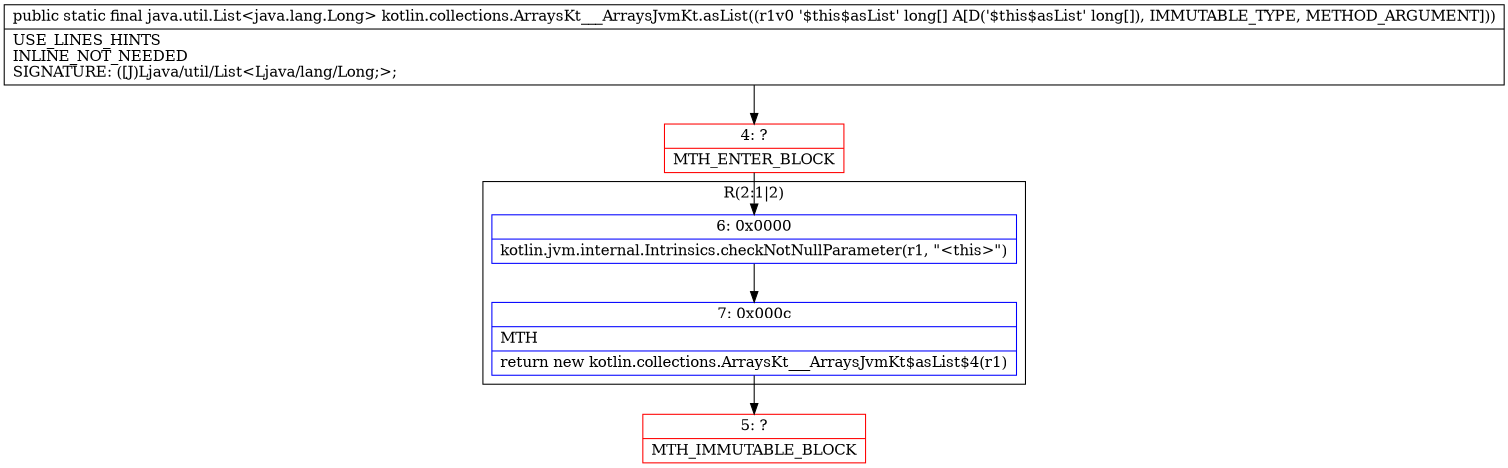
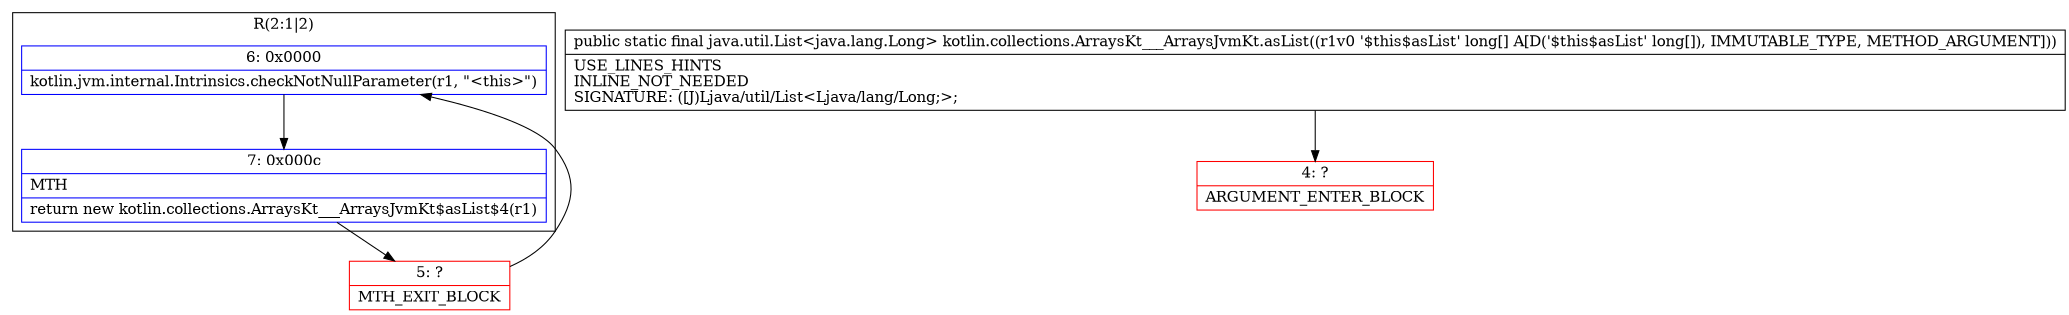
node "4: ?": text "MTH_ENTER_BLOCK" -> "ARGUMENT_ENTER_BLOCK"
edge "4: ?" -> "6: 0x0000": now "5: ?" -> "6: 0x0000"
node "5: ?": text "MTH_IMMUTABLE_BLOCK" -> "MTH_EXIT_BLOCK"
